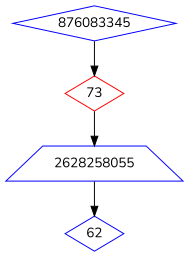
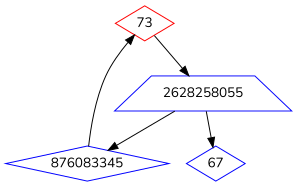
edge "2628258055" -> "876083345": added
node "62": label "62" -> "67"
